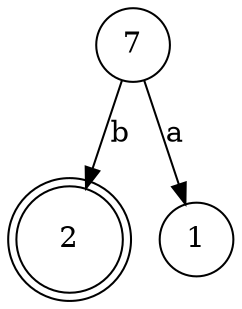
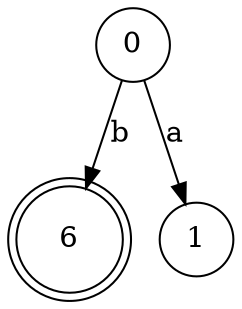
node "7": label "7" -> "0"
node "2": label "2" -> "6"
